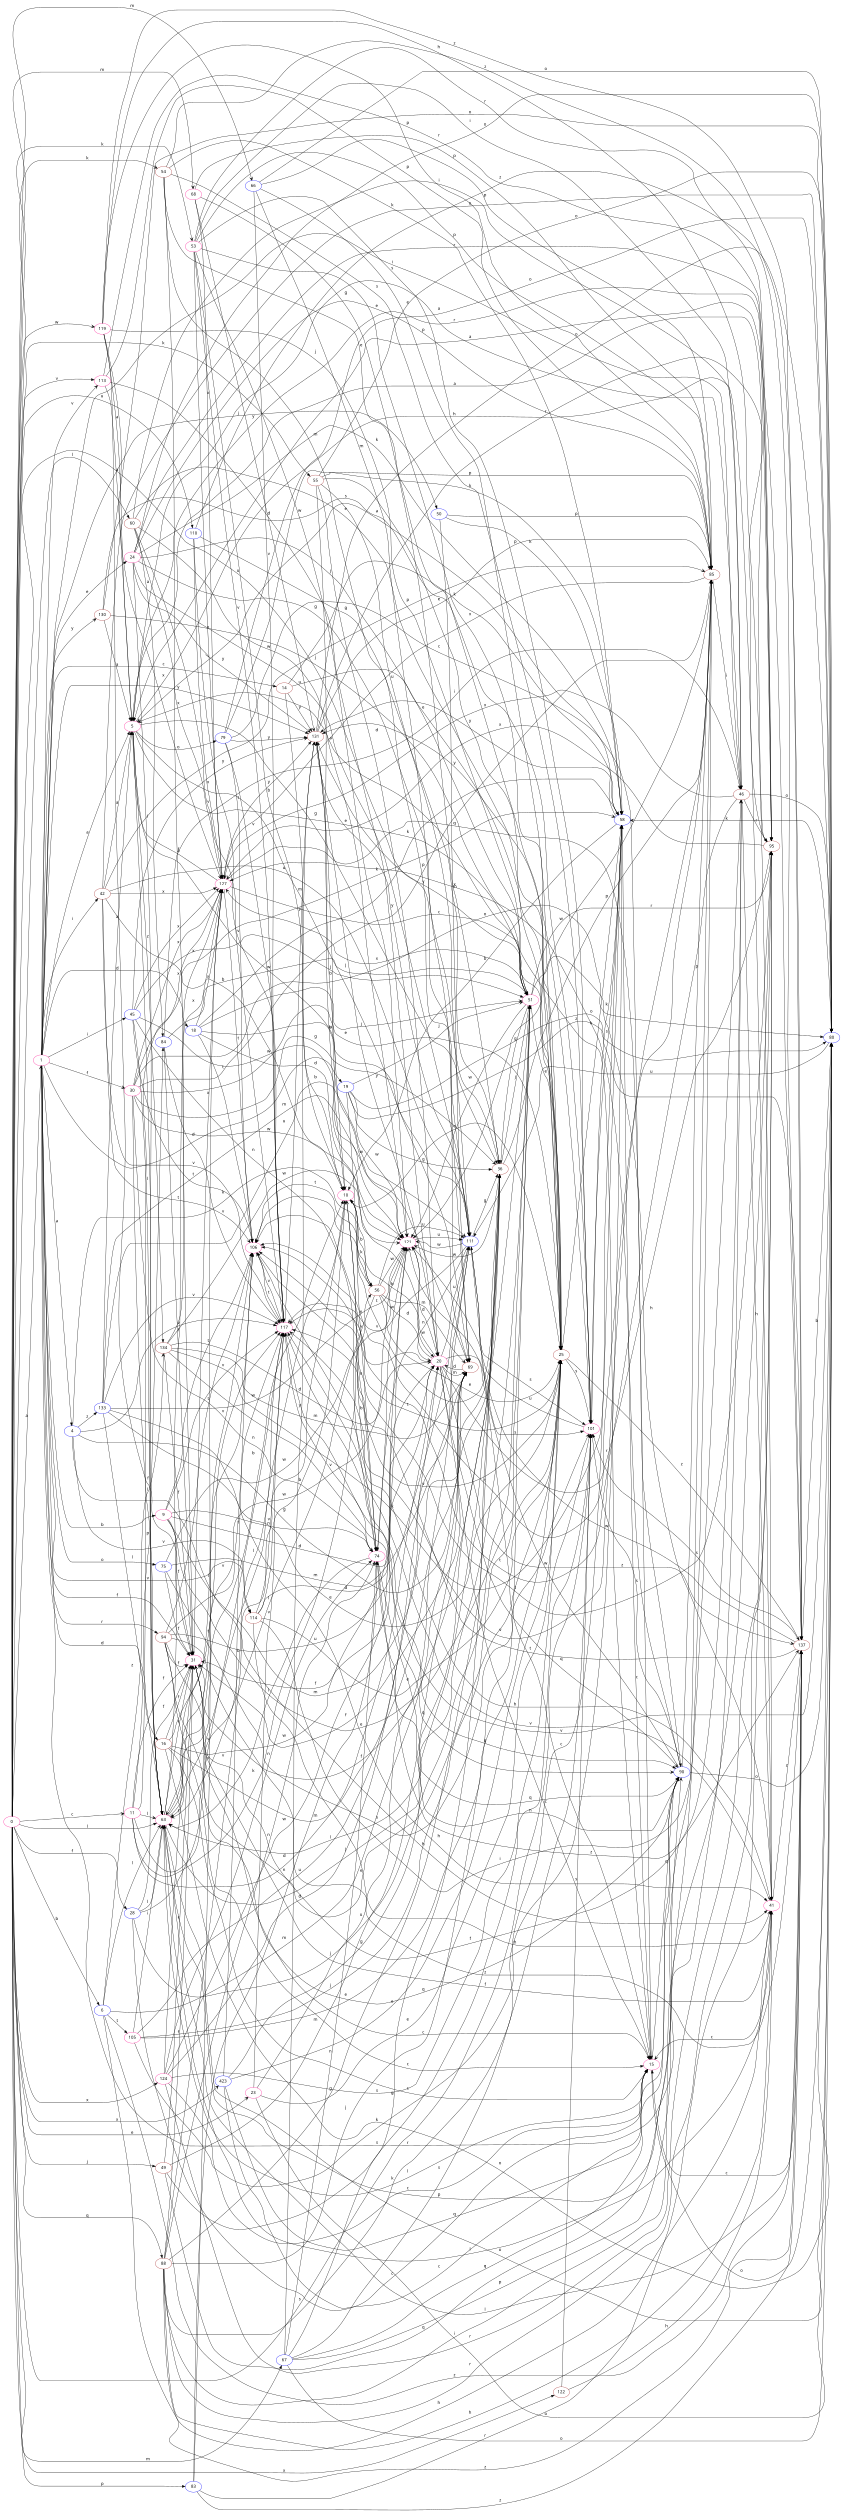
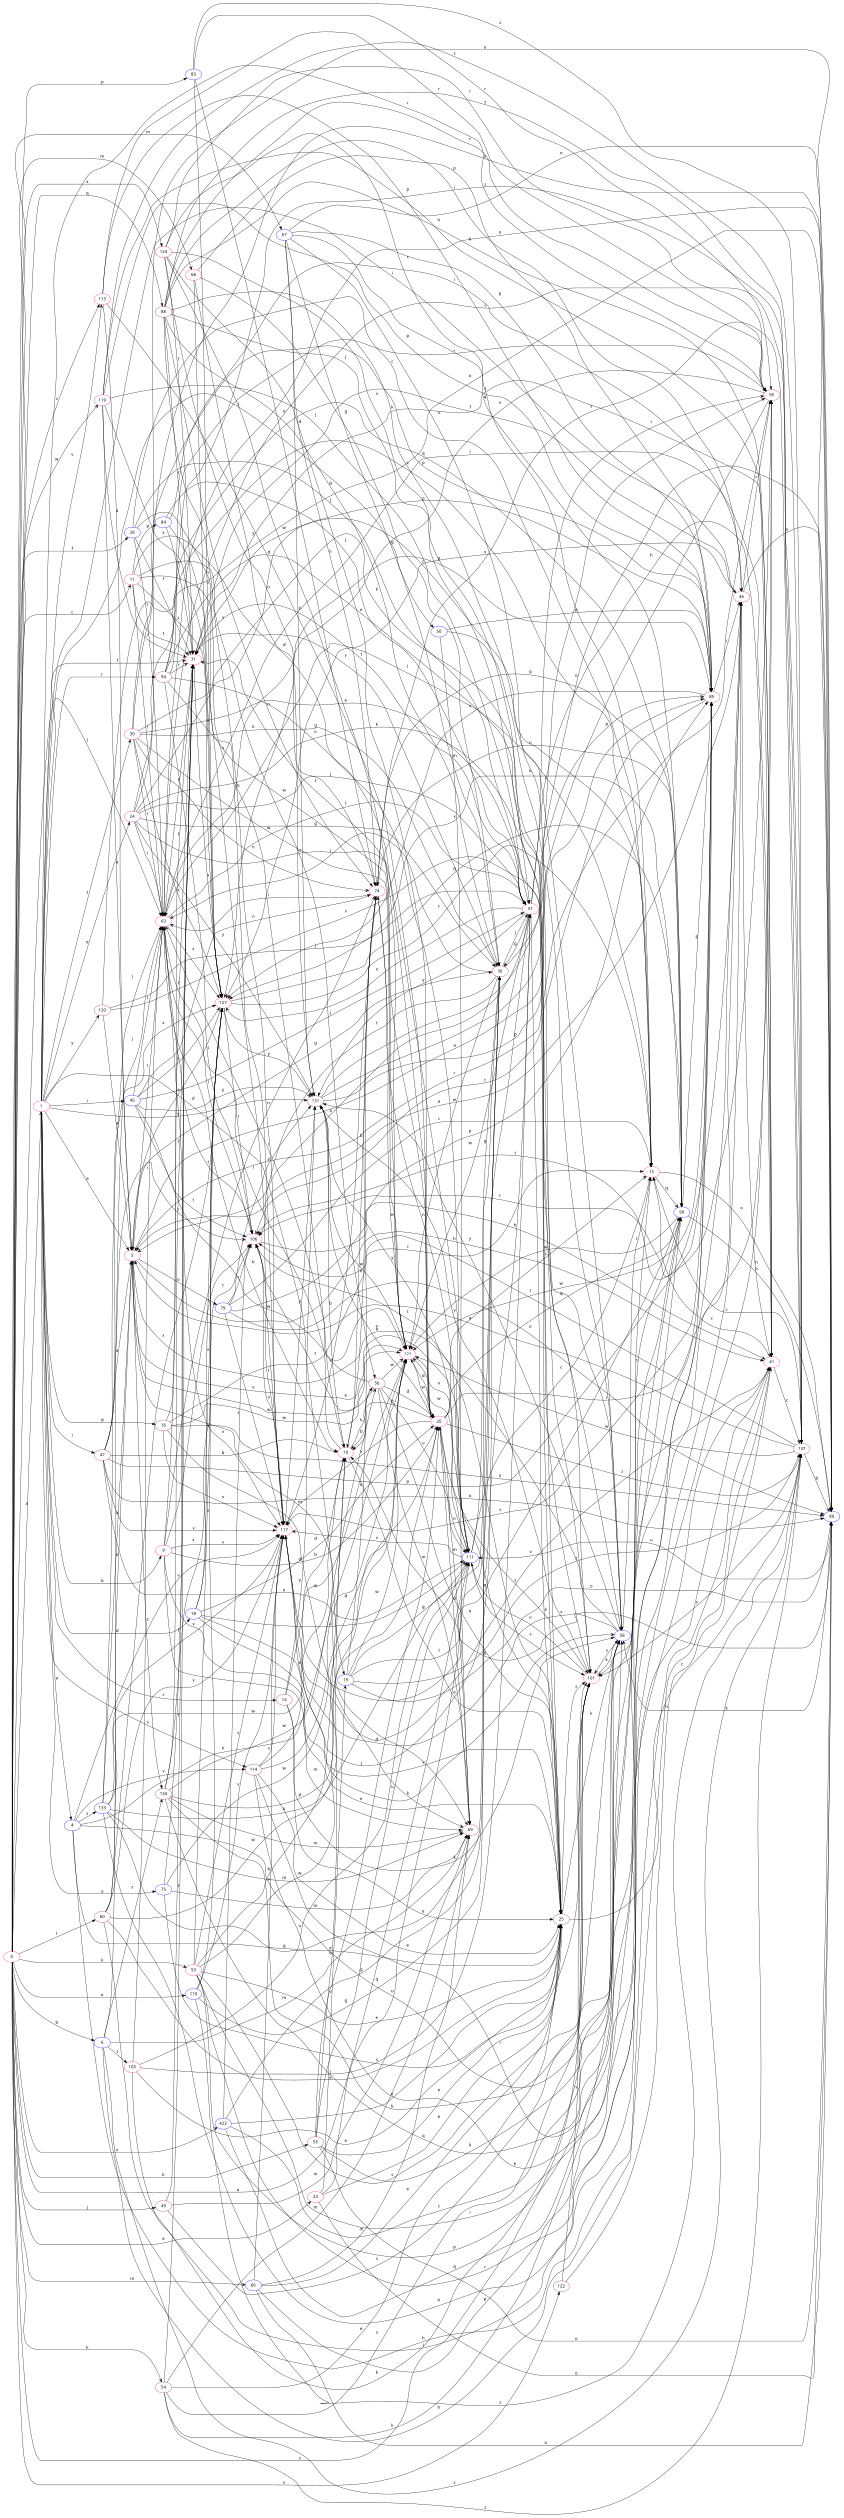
edge "60" -> "84": now "60" -> "5"
edge "23" -> "117": now "23" -> "19"
edge "49" -> "90": now "4" -> "90"
